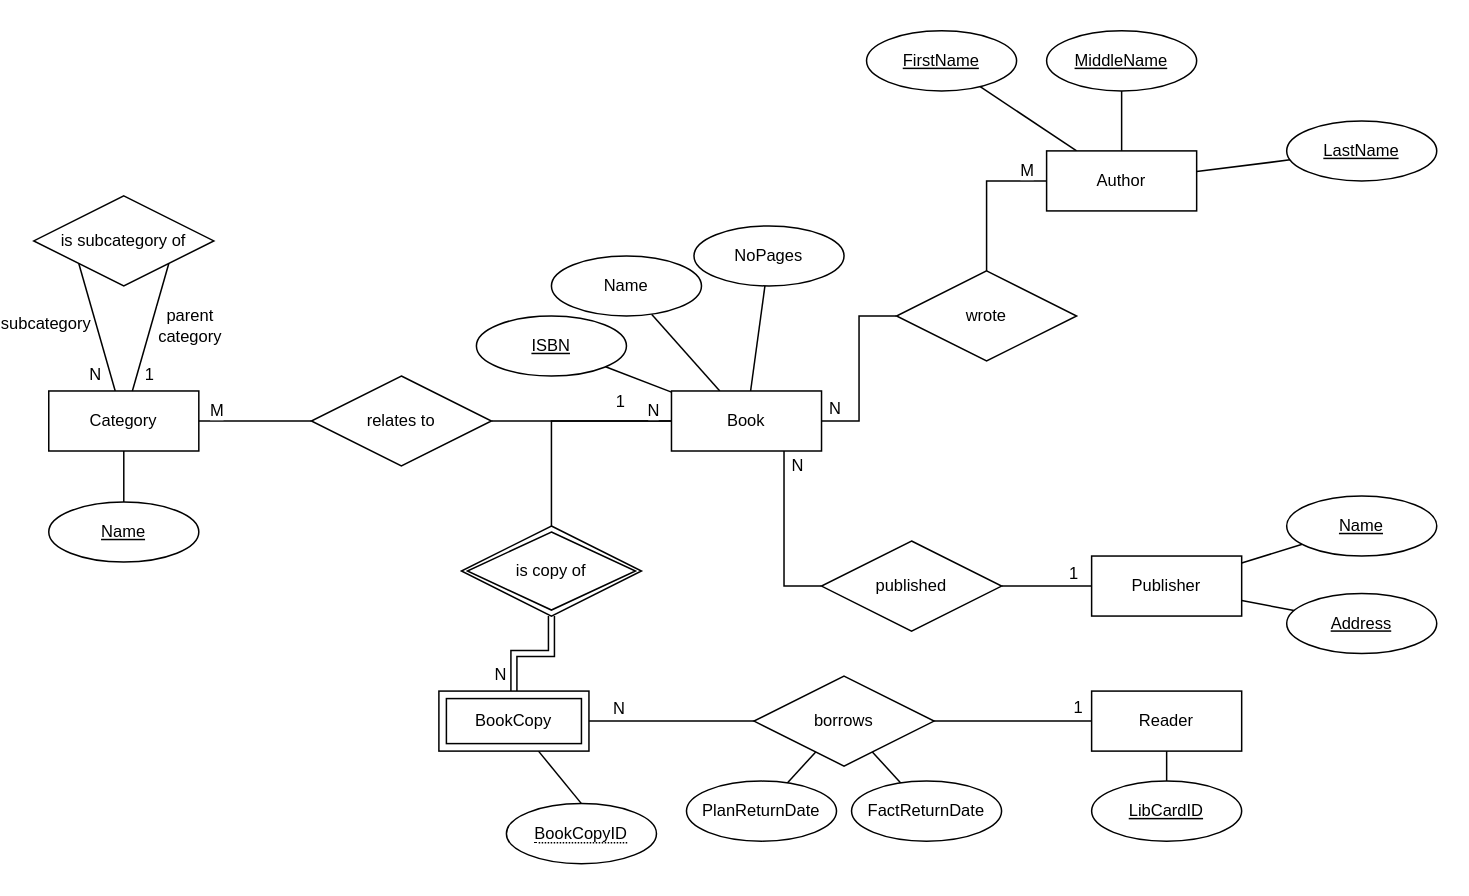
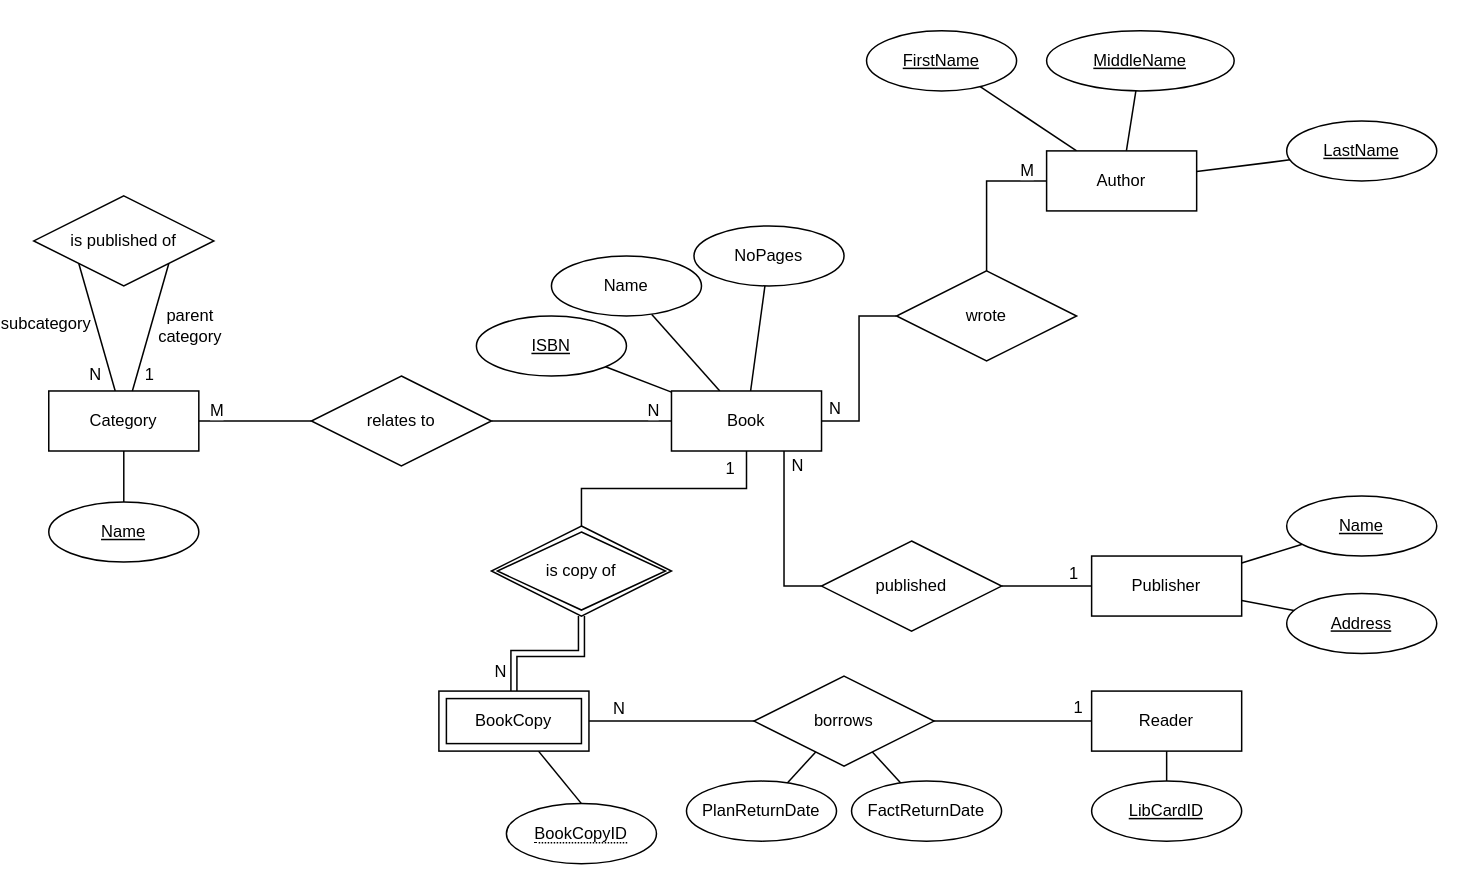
node "MiddleName": size 150x60 -> 188x60
node "is subcategory of": label "is subcategory of" -> "is published of"
node "is copy of": moved (551, 571) -> (581, 571)
